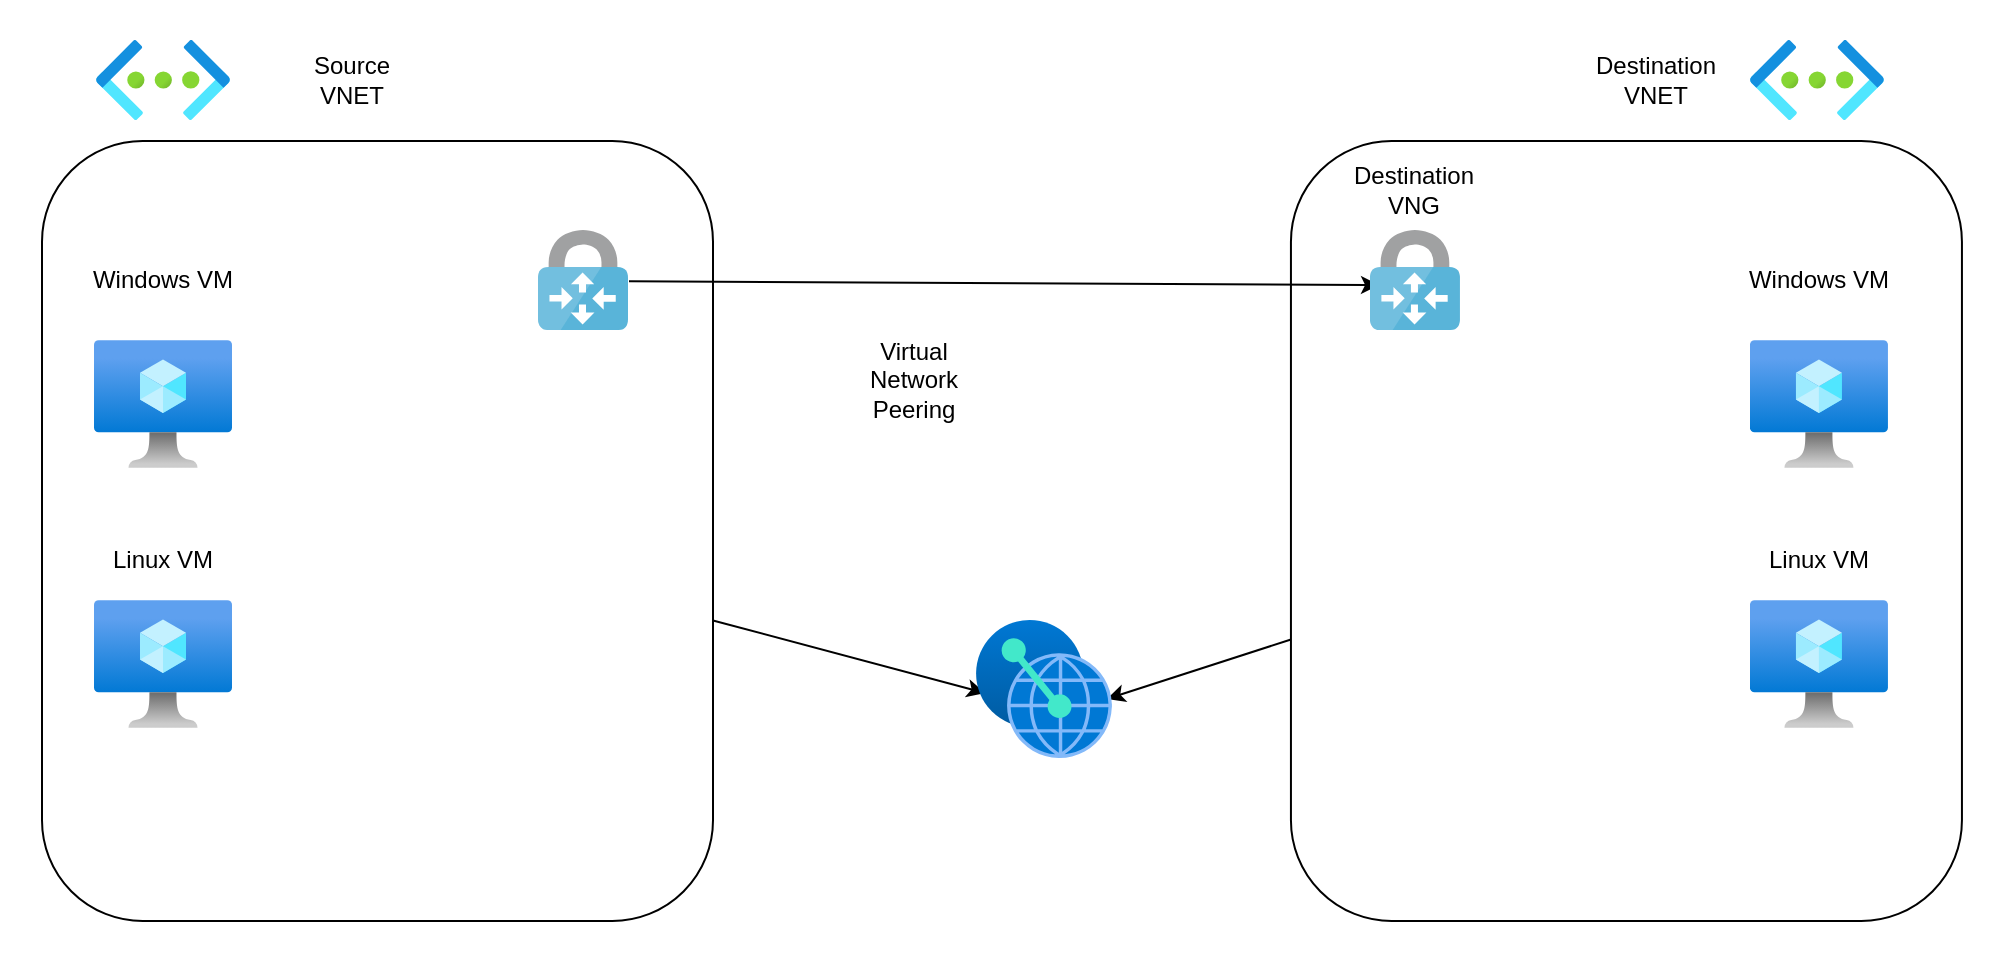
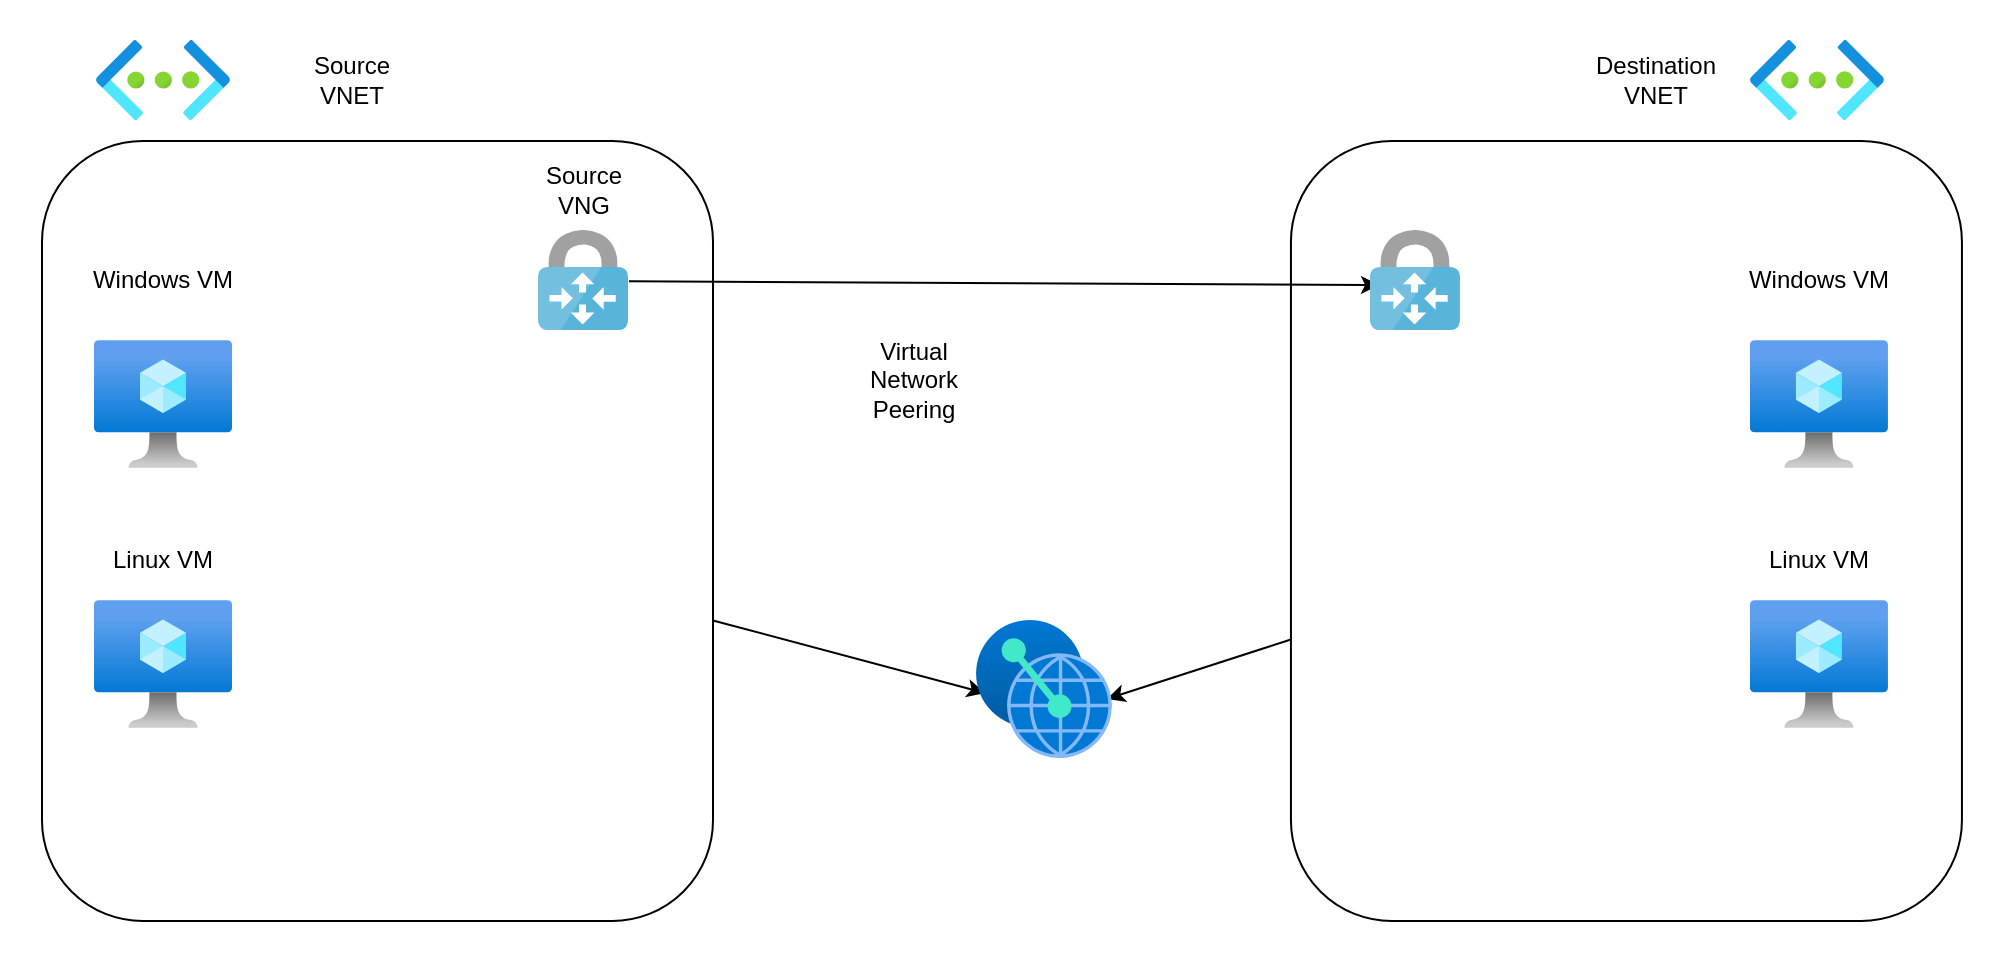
node "Source VNG": added
node "Destination VNG": removed
